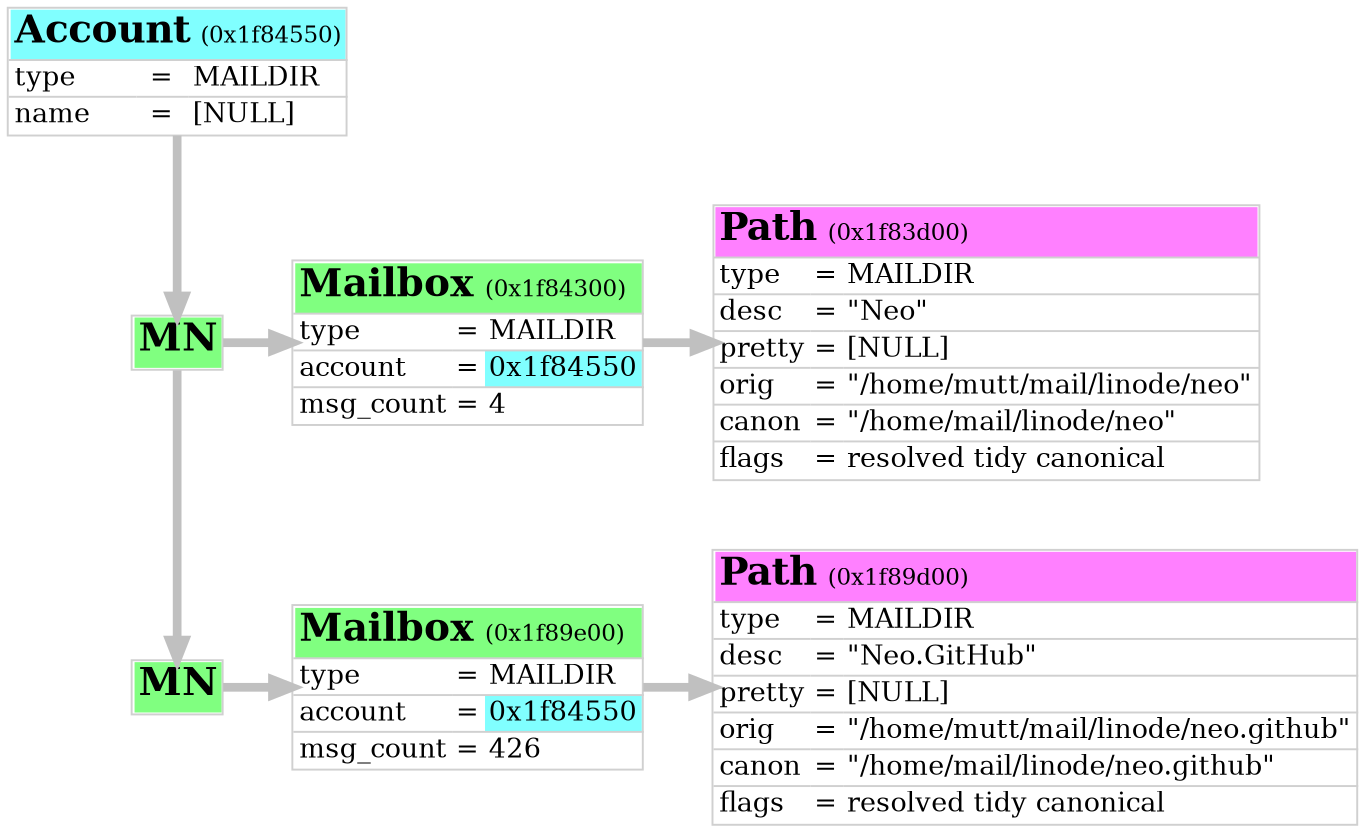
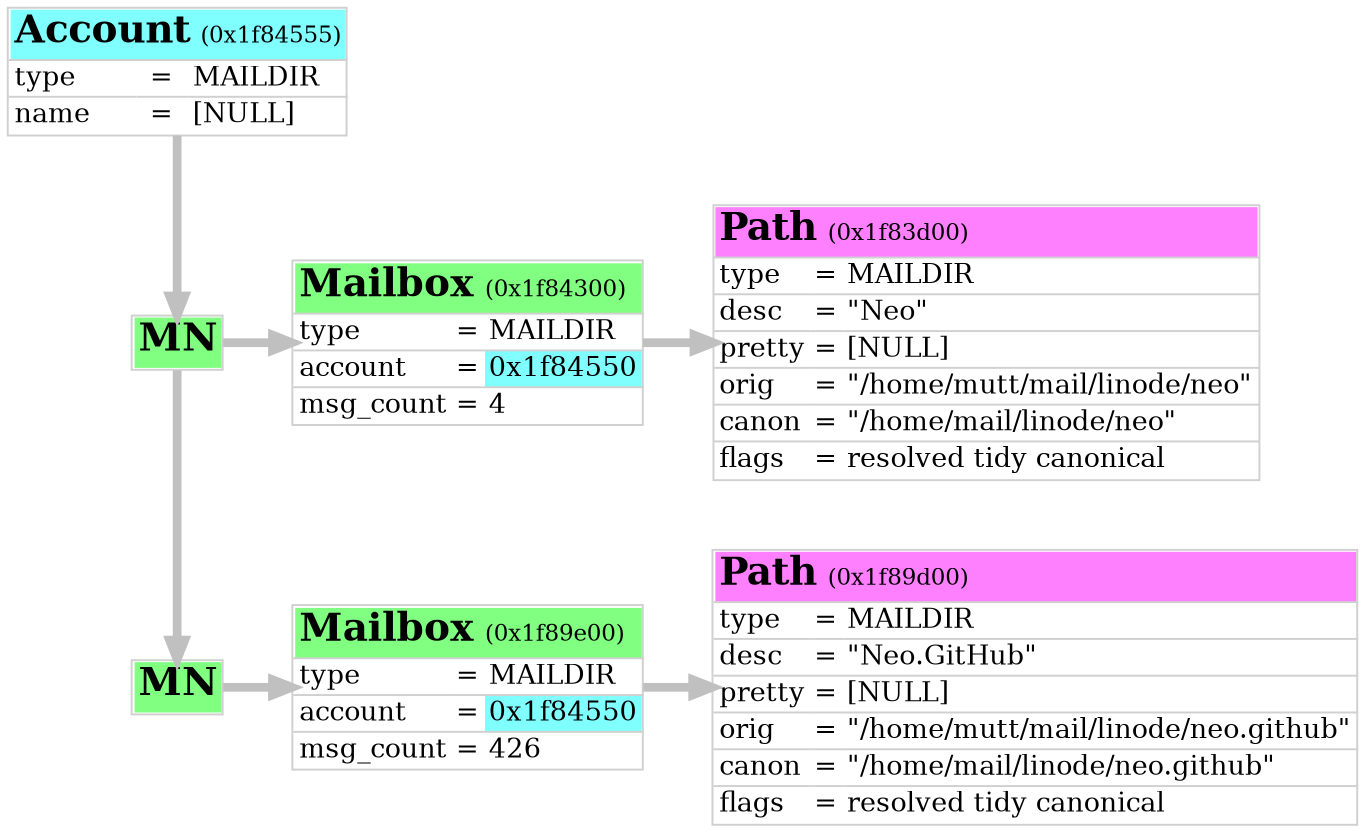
node "Account": text "(0x1f84550)" -> "(0x1f84555)"
